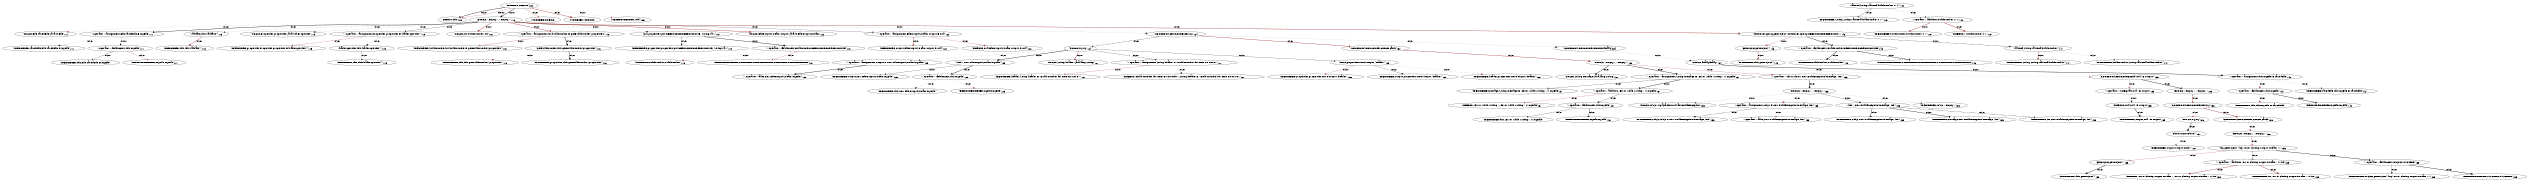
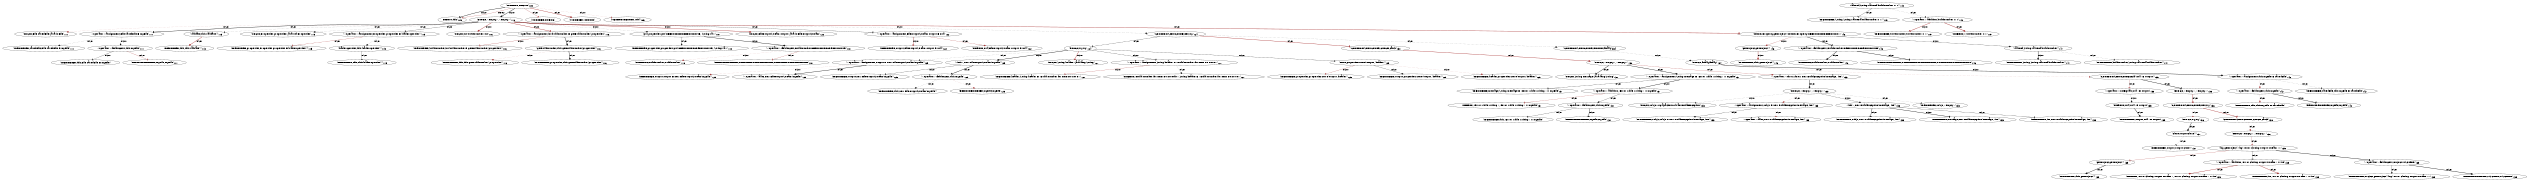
edge "(valueOf,String.valueOf(buildNumber))" -> "(IDENTIFIER,String,String.valueOf(buildNumber))": color brown -> black
node "(IDENTIFIER,output,output = new FileOutputStream(myFile))": added
